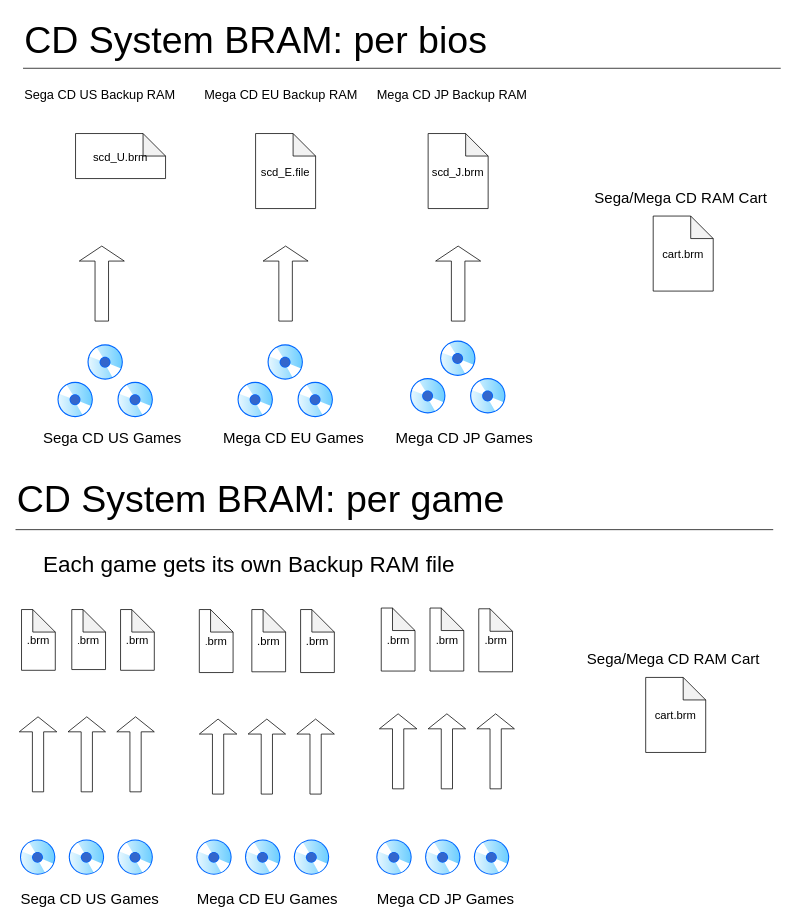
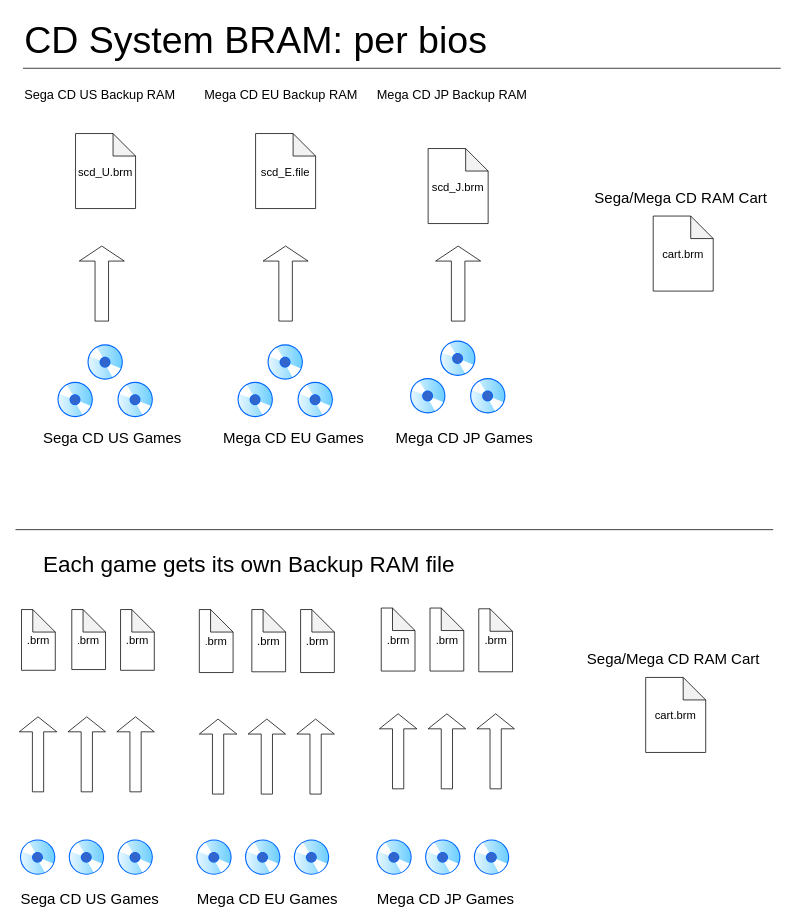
node "scd_U.brm": size 90x45 -> 60x75
node "scd_J.brm": moved (458, 171) -> (458, 186)
node "CD System BRAM: per game": removed
